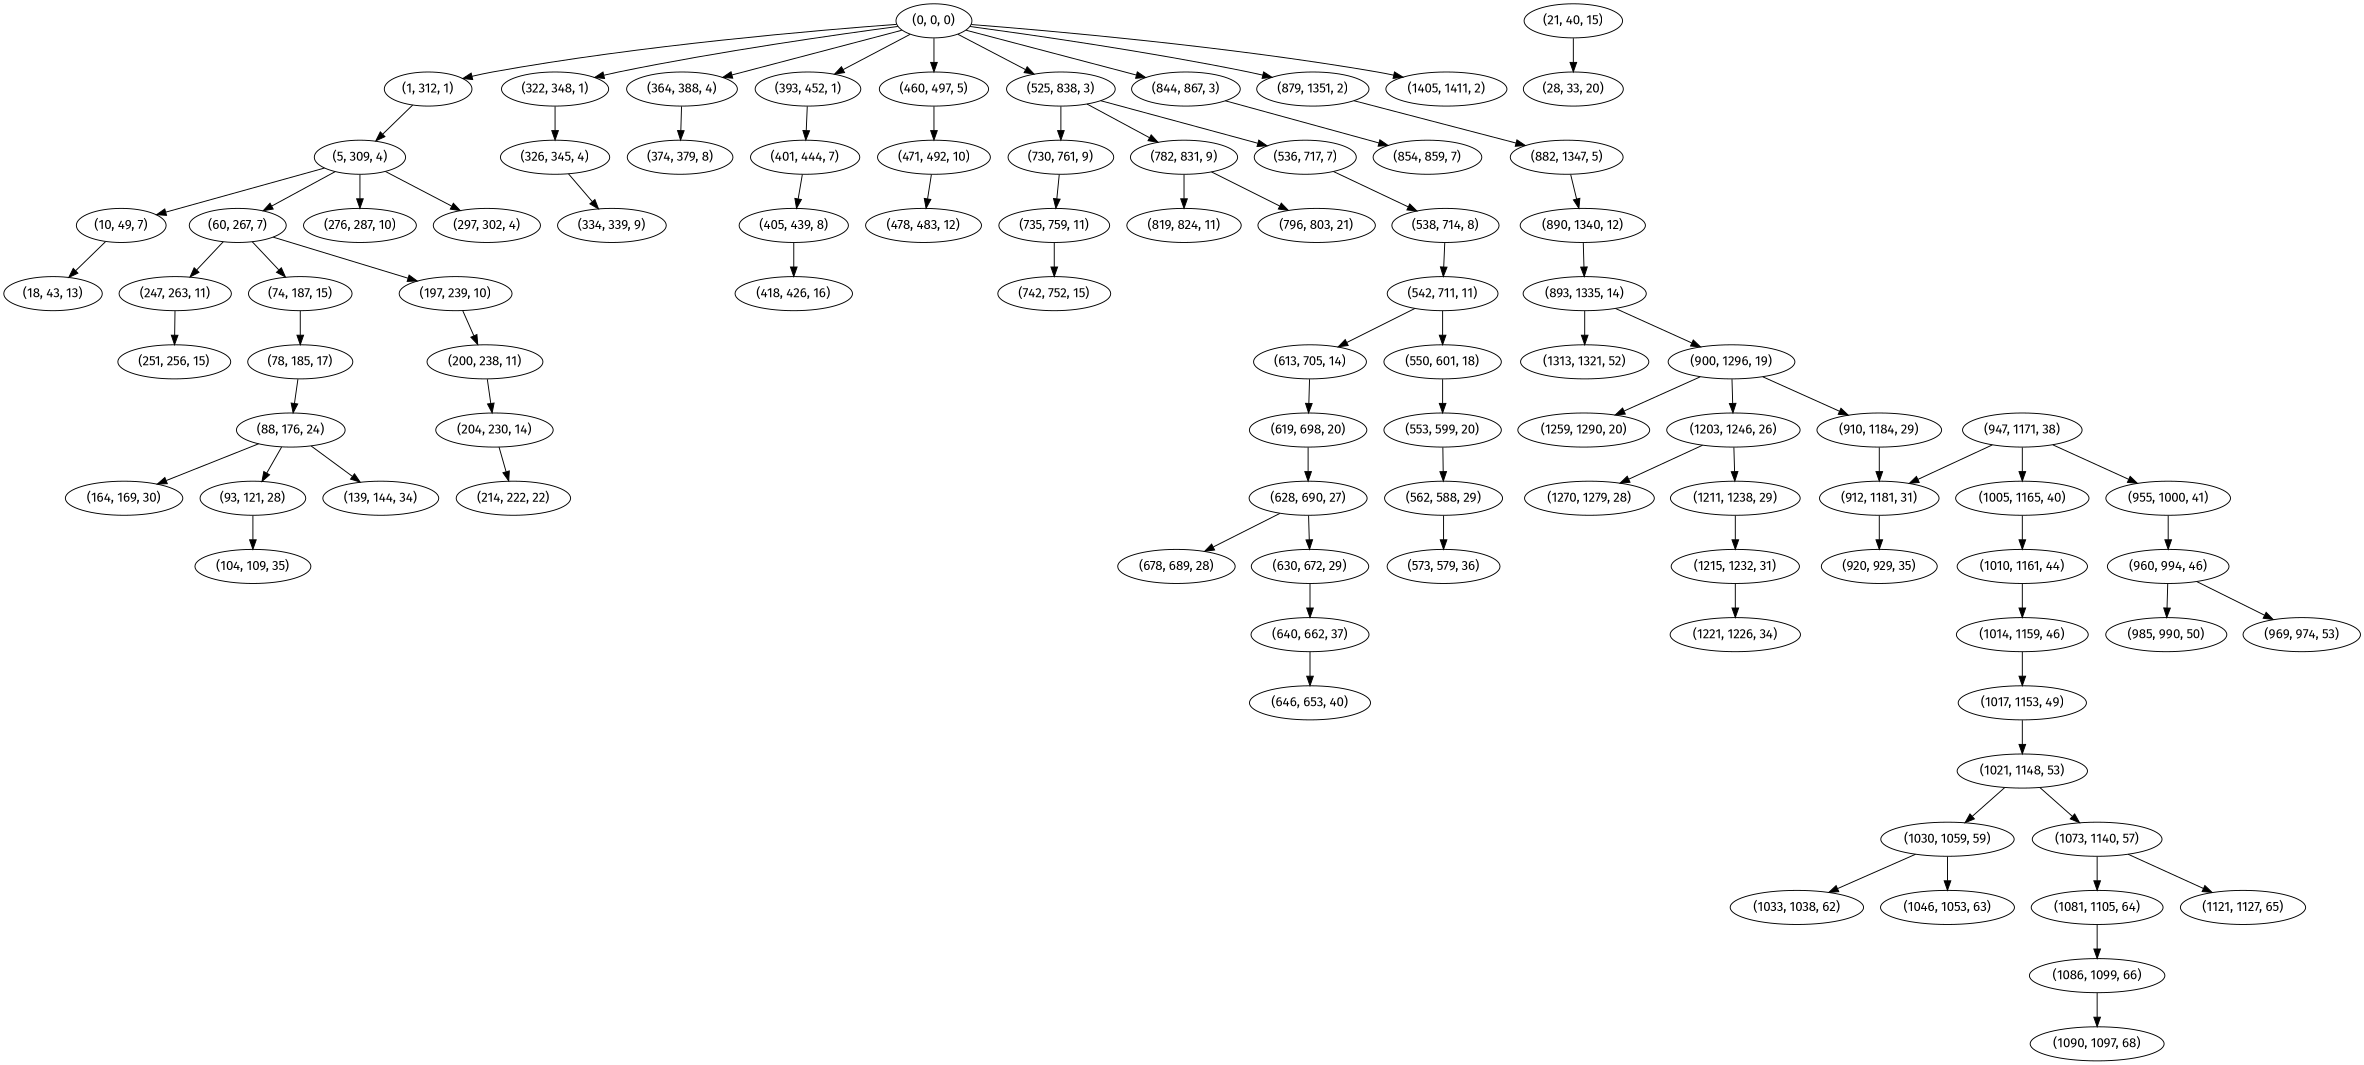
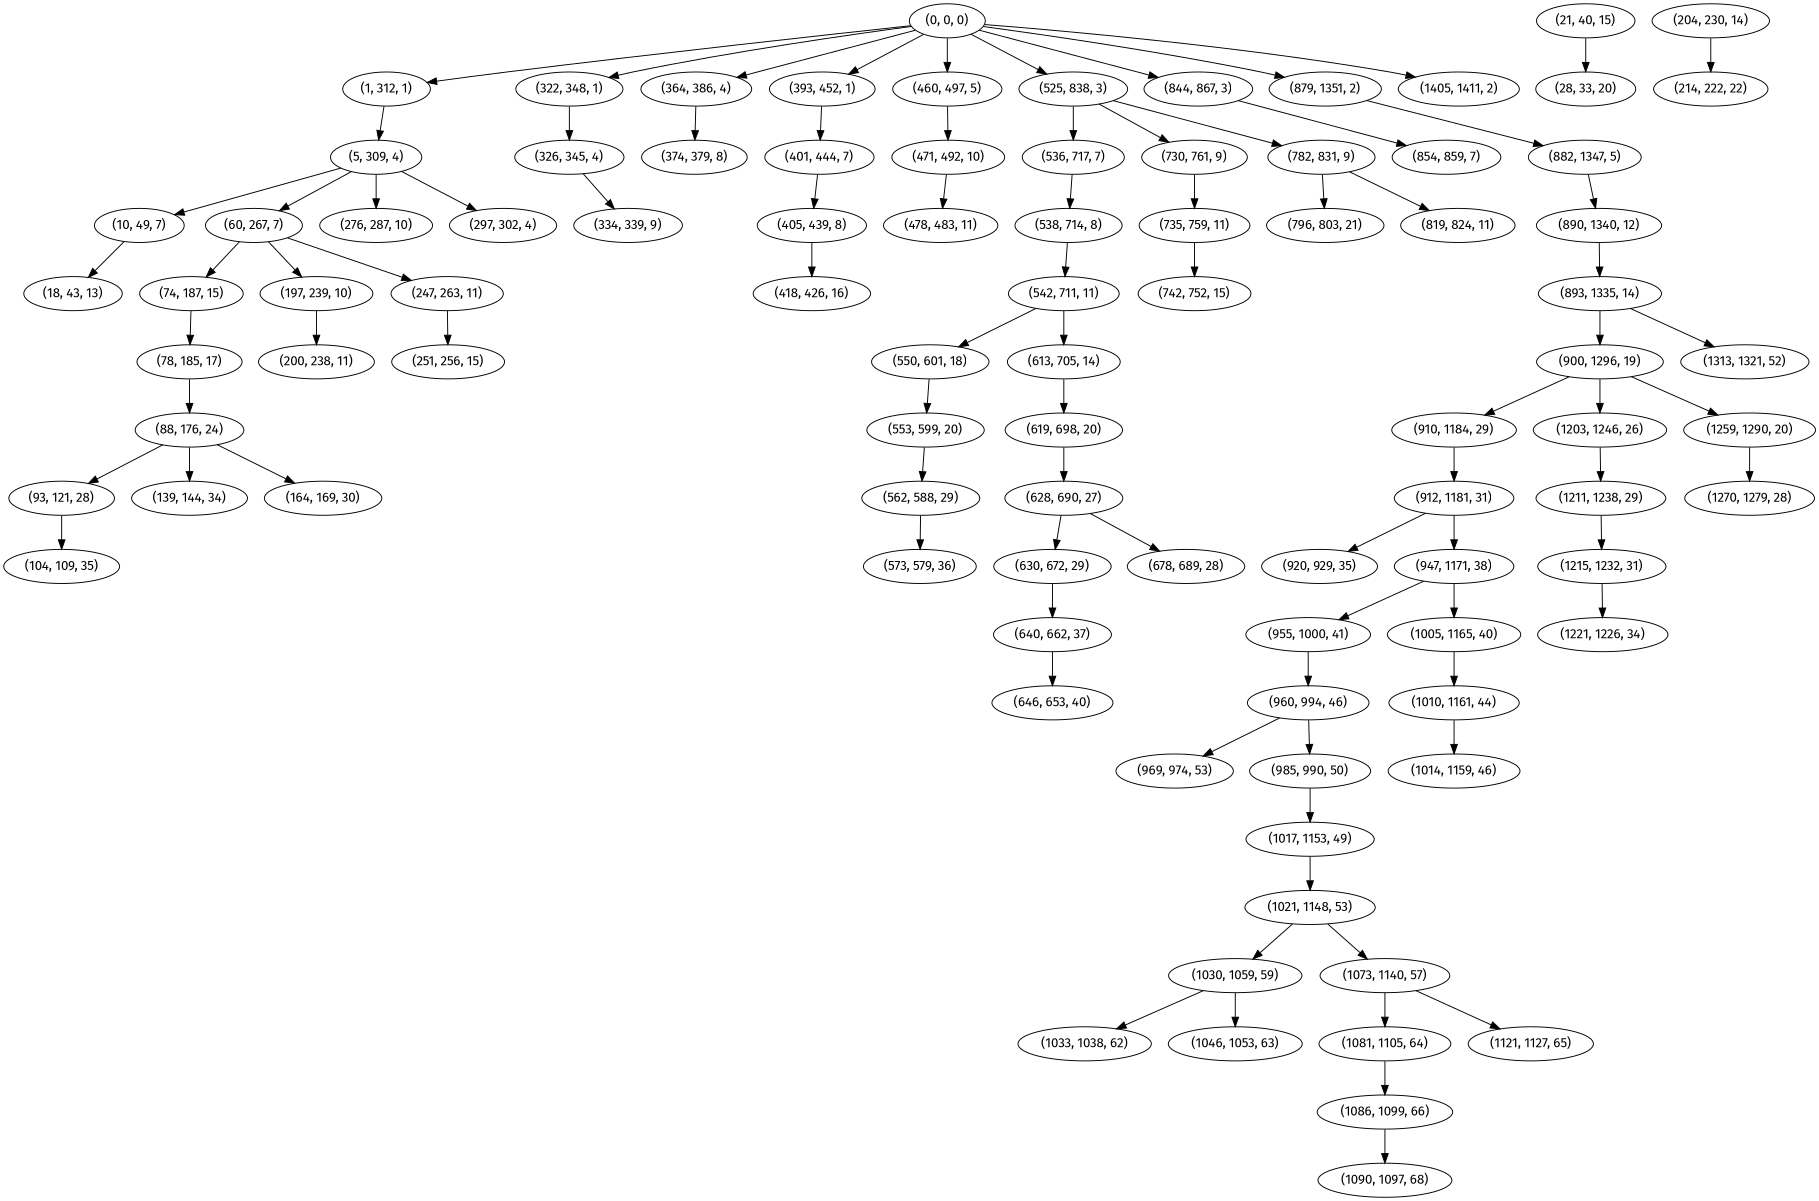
node "(364, 388, 4)": label "(364, 388, 4)" -> "(364, 386, 4)"
node "(478, 483, 12)": label "(478, 483, 12)" -> "(478, 483, 11)"
edge "(200, 238, 11)" -> "(204, 230, 14)": removed
edge "(1203, 1246, 26)" -> "(1270, 1279, 28)": now "(1259, 1290, 20)" -> "(1270, 1279, 28)"
edge "(947, 1171, 38)" -> "(912, 1181, 31)": reversed
edge "(1014, 1159, 46)" -> "(1017, 1153, 49)": now "(985, 990, 50)" -> "(1017, 1153, 49)"
